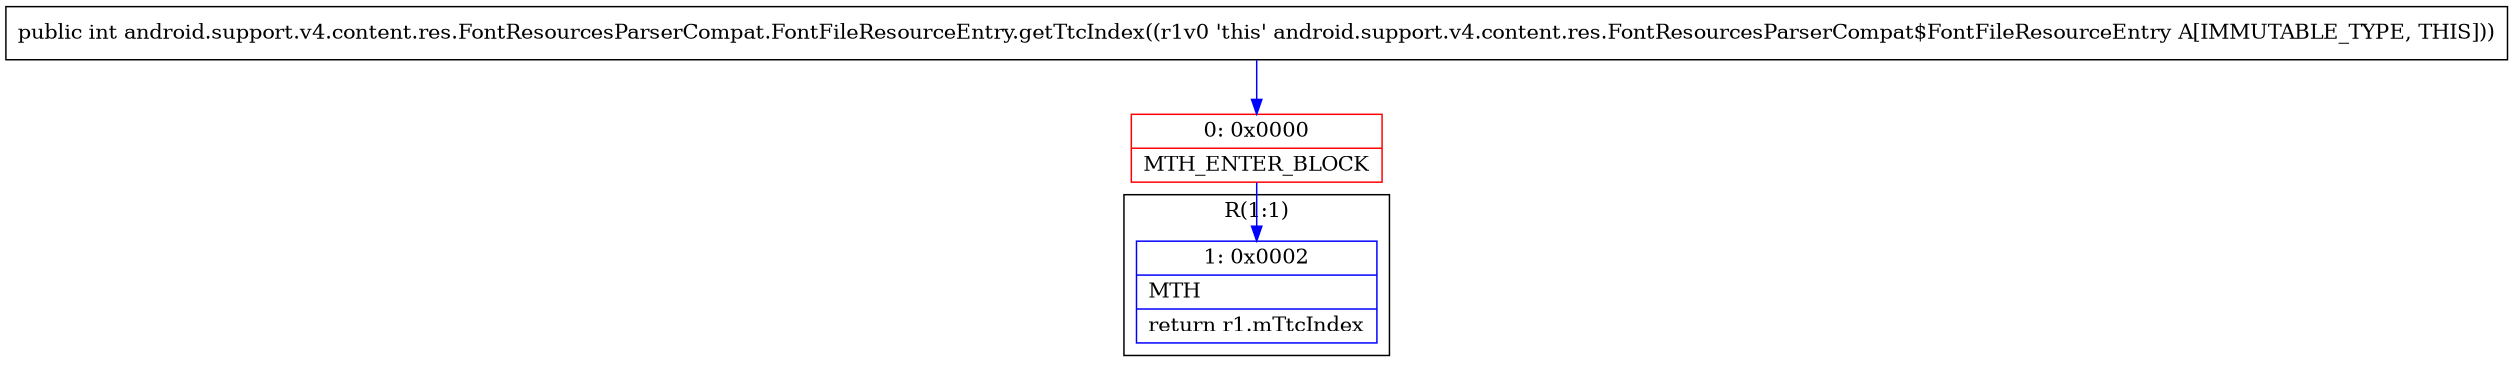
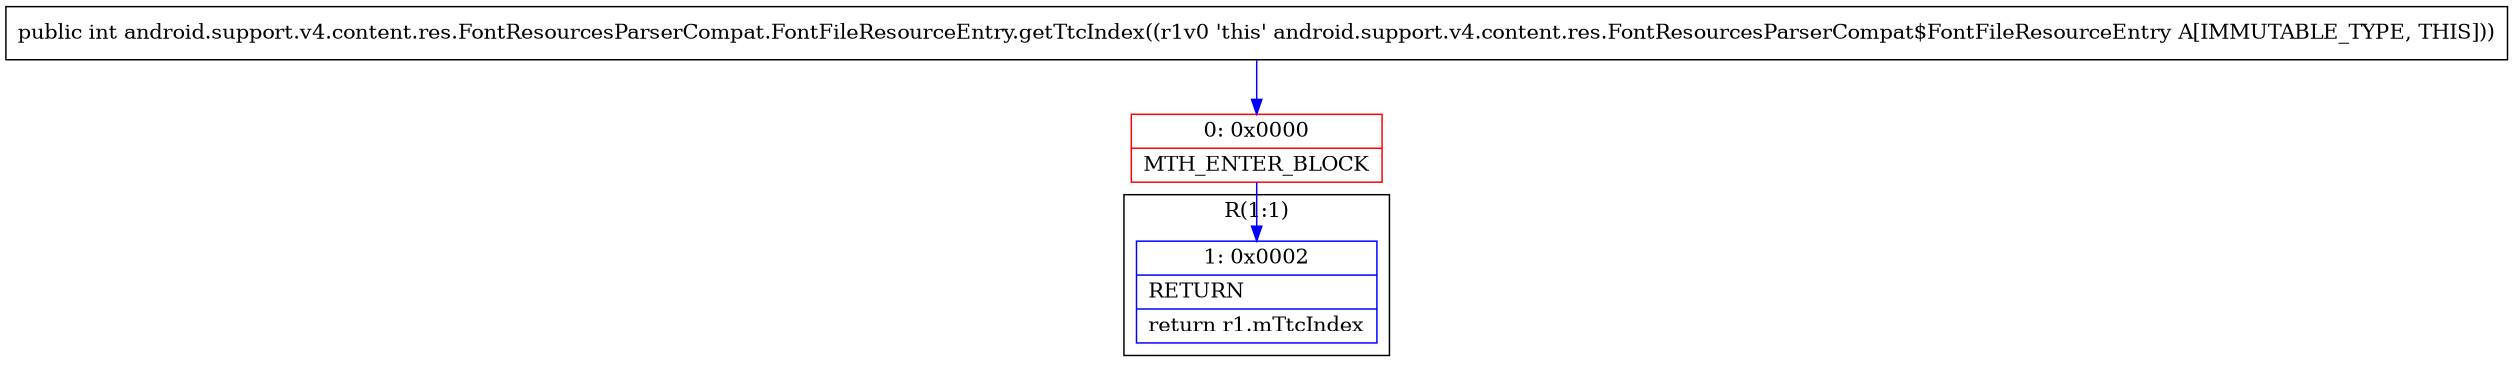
node "1: 0x0002": text "MTH" -> "RETURN"
